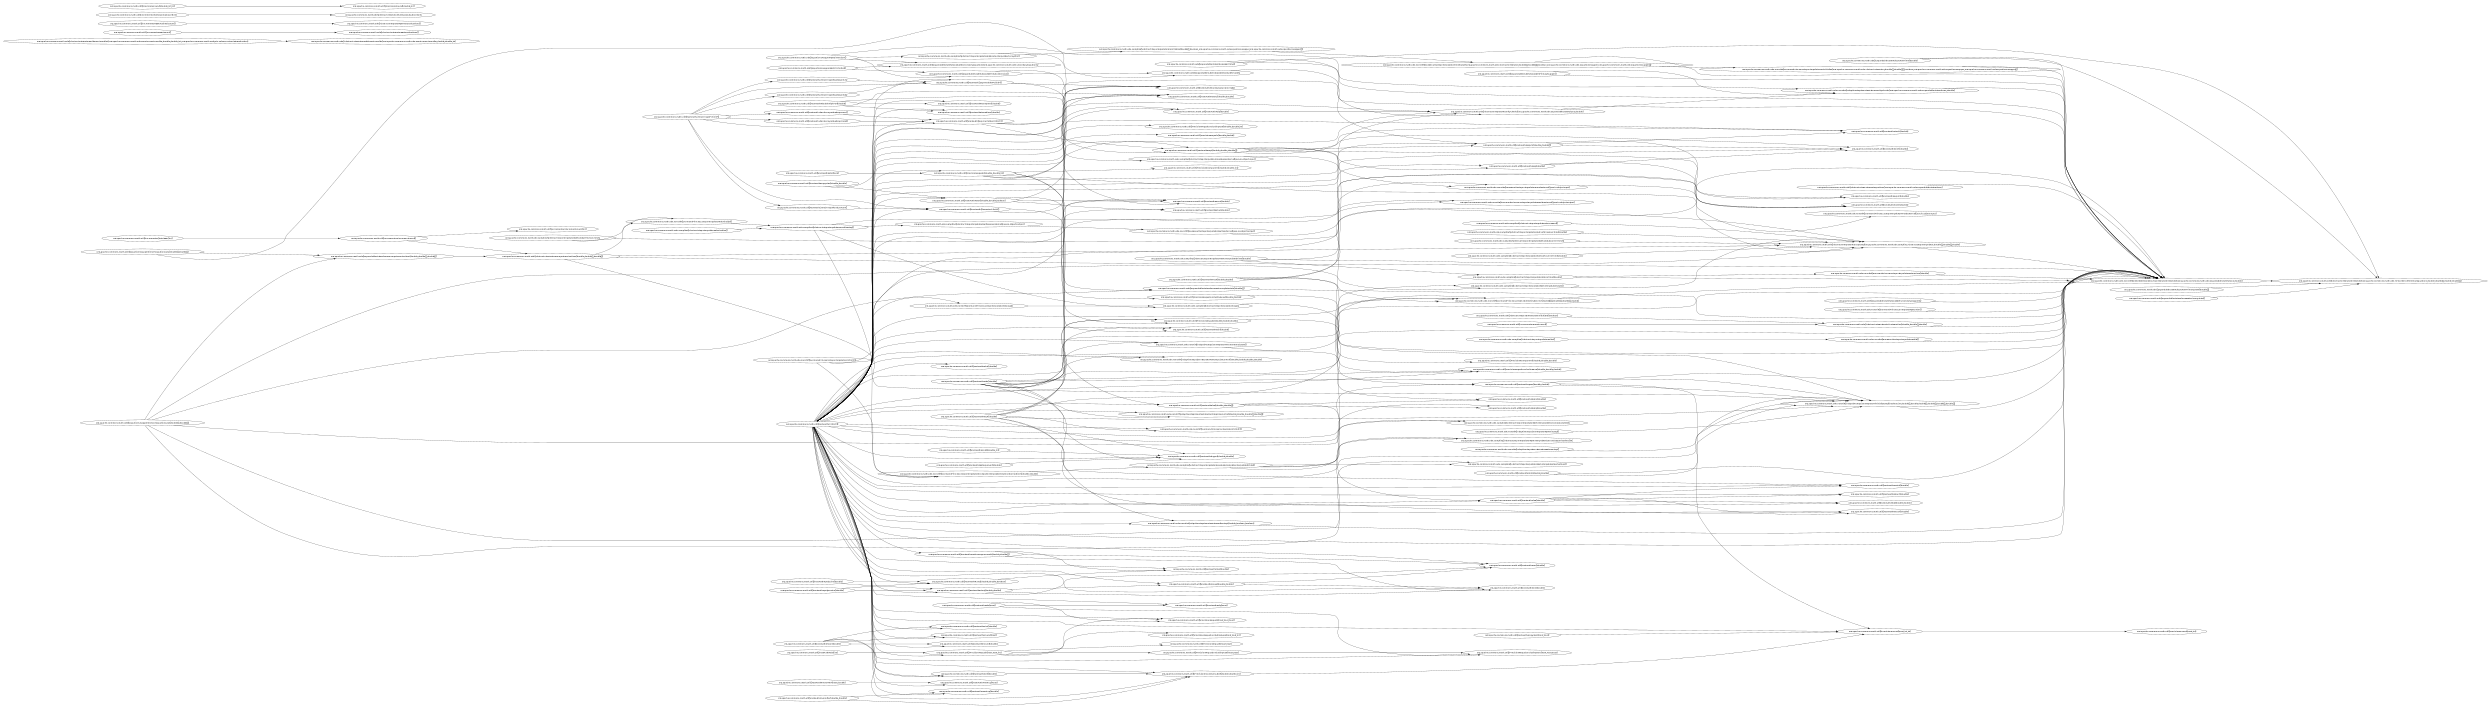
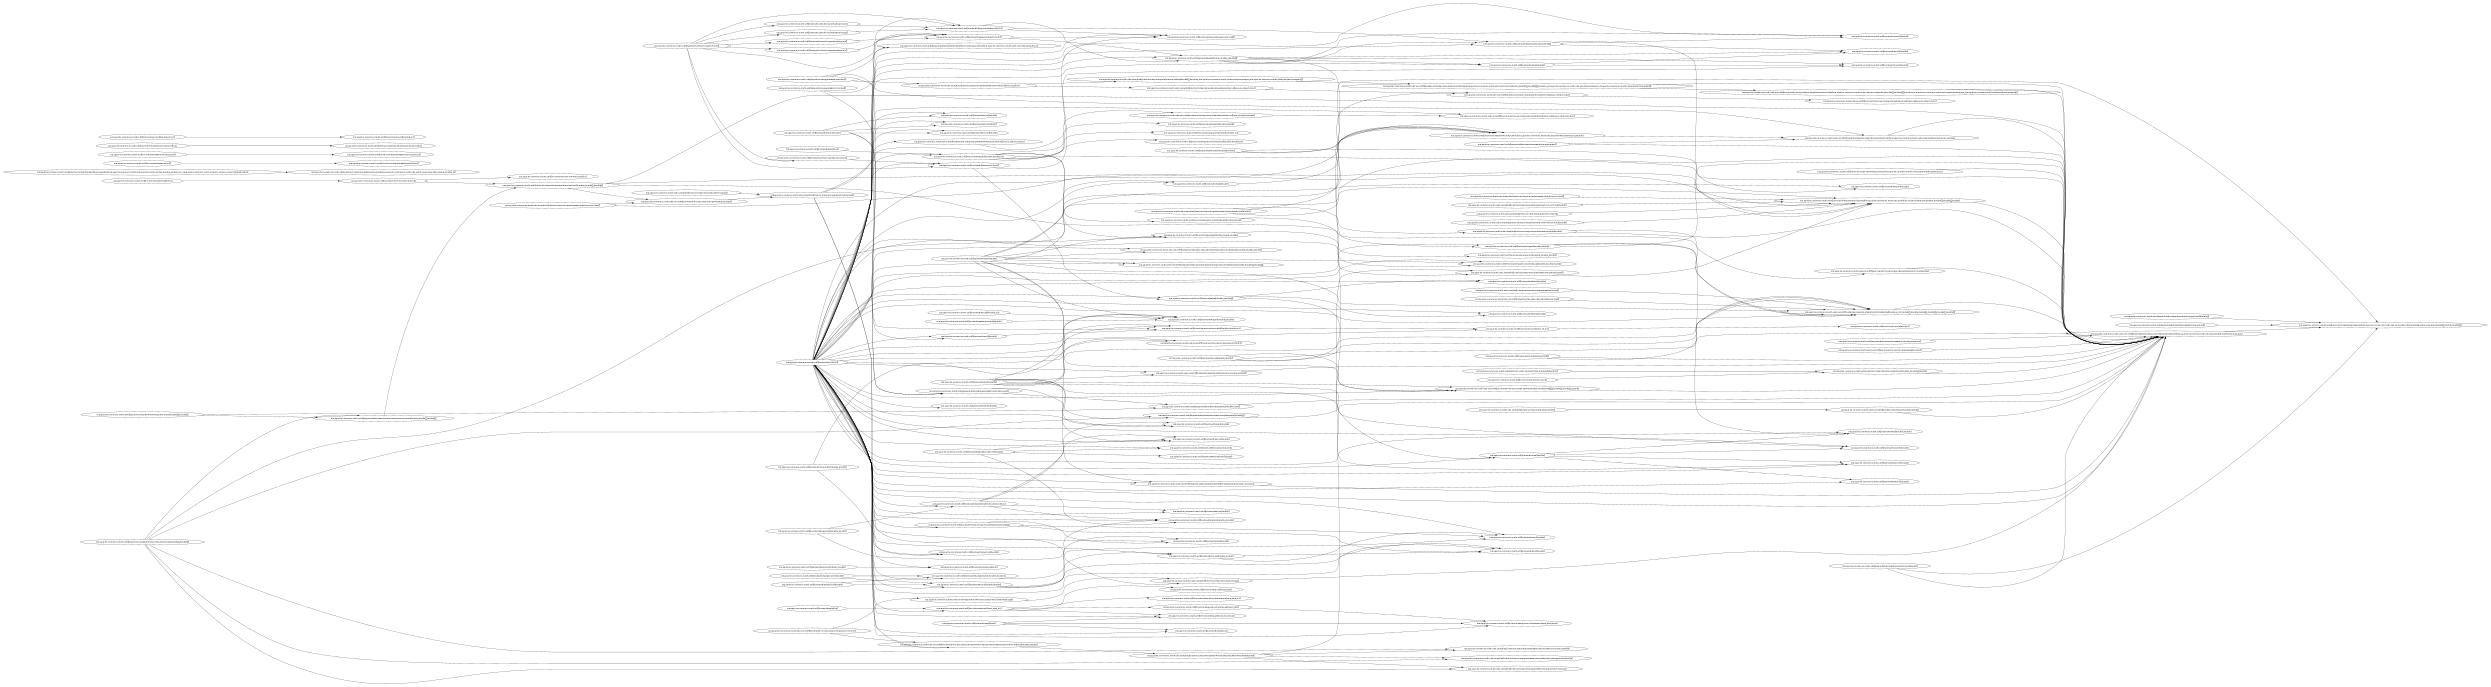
edge "org.apache.commons.math.util$FastMath#<clinit>()" -> "org.apache.commons.math.util$FastMath#sinh(double)": removed
edge "org.apache.commons.math.util$FastMath#<clinit>()" -> "org.apache.commons.math.util$FastMath#toDegrees(double)": removed
edge "org.apache.commons.math.util$FastMath#pow(double,double)" -> "org.apache.commons.math.util$Precision#round(float,int,int)": now "org.apache.commons.math.util$FastMath#pow(double,double)" -> "org.apache.commons.math.util$FastMath#log(double,double)"
node "org.apache.commons.math.util$FastMath#copySign(float,float)": removed
